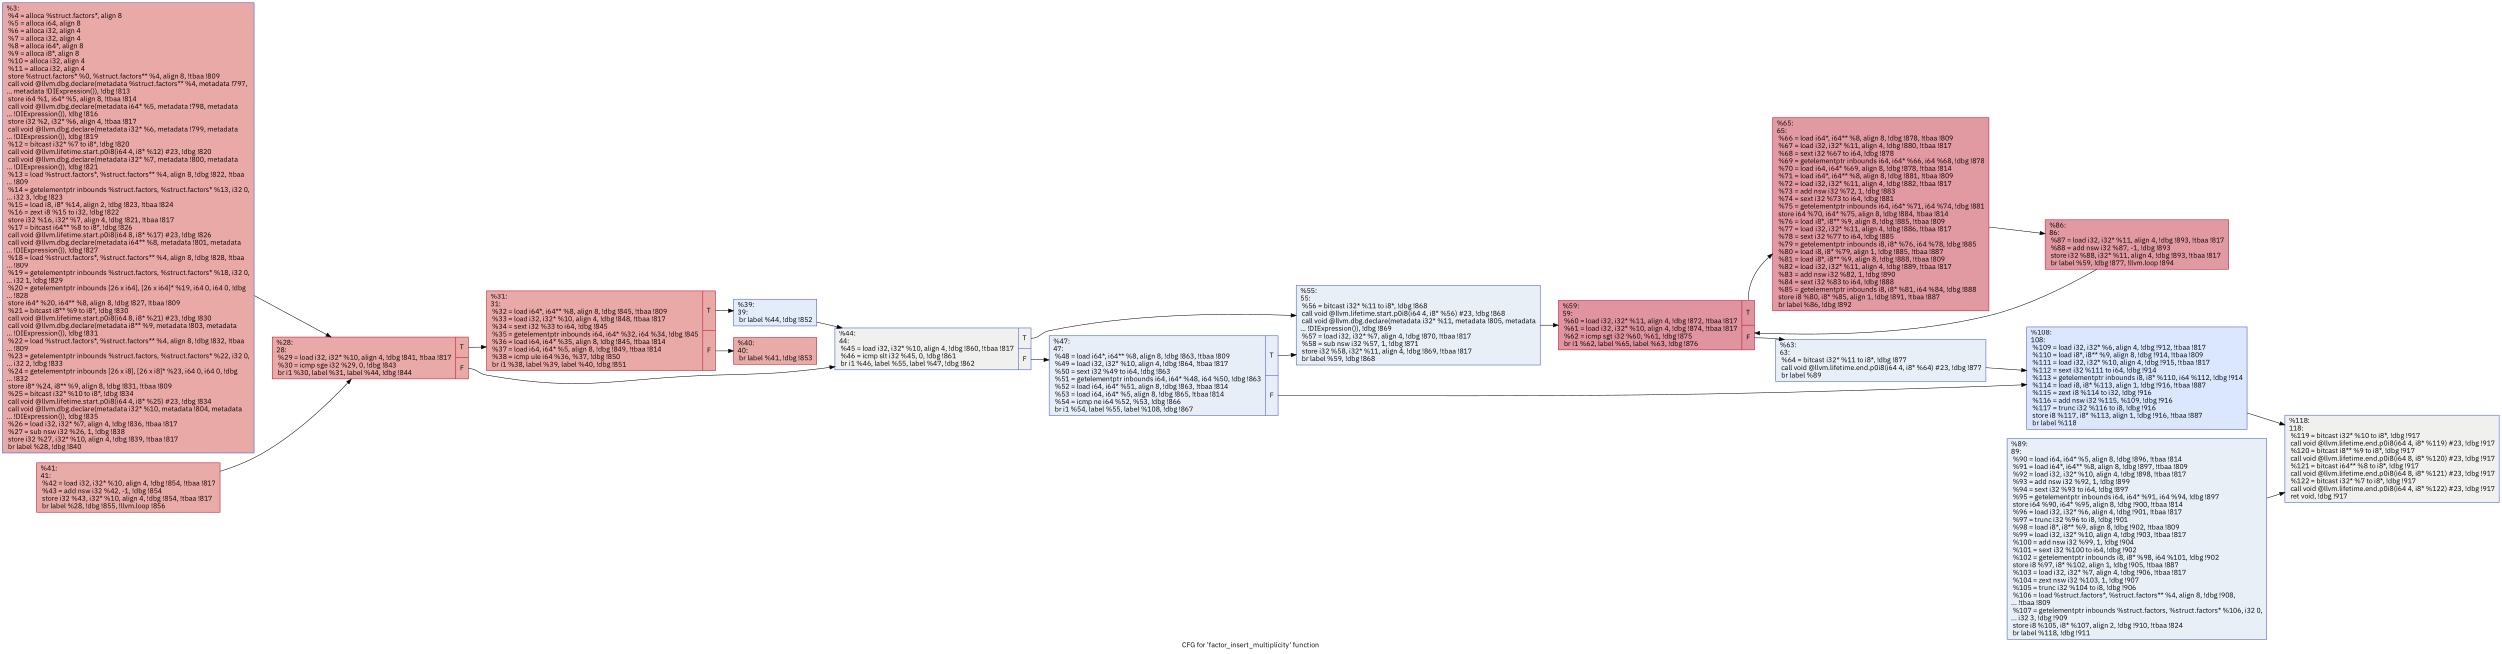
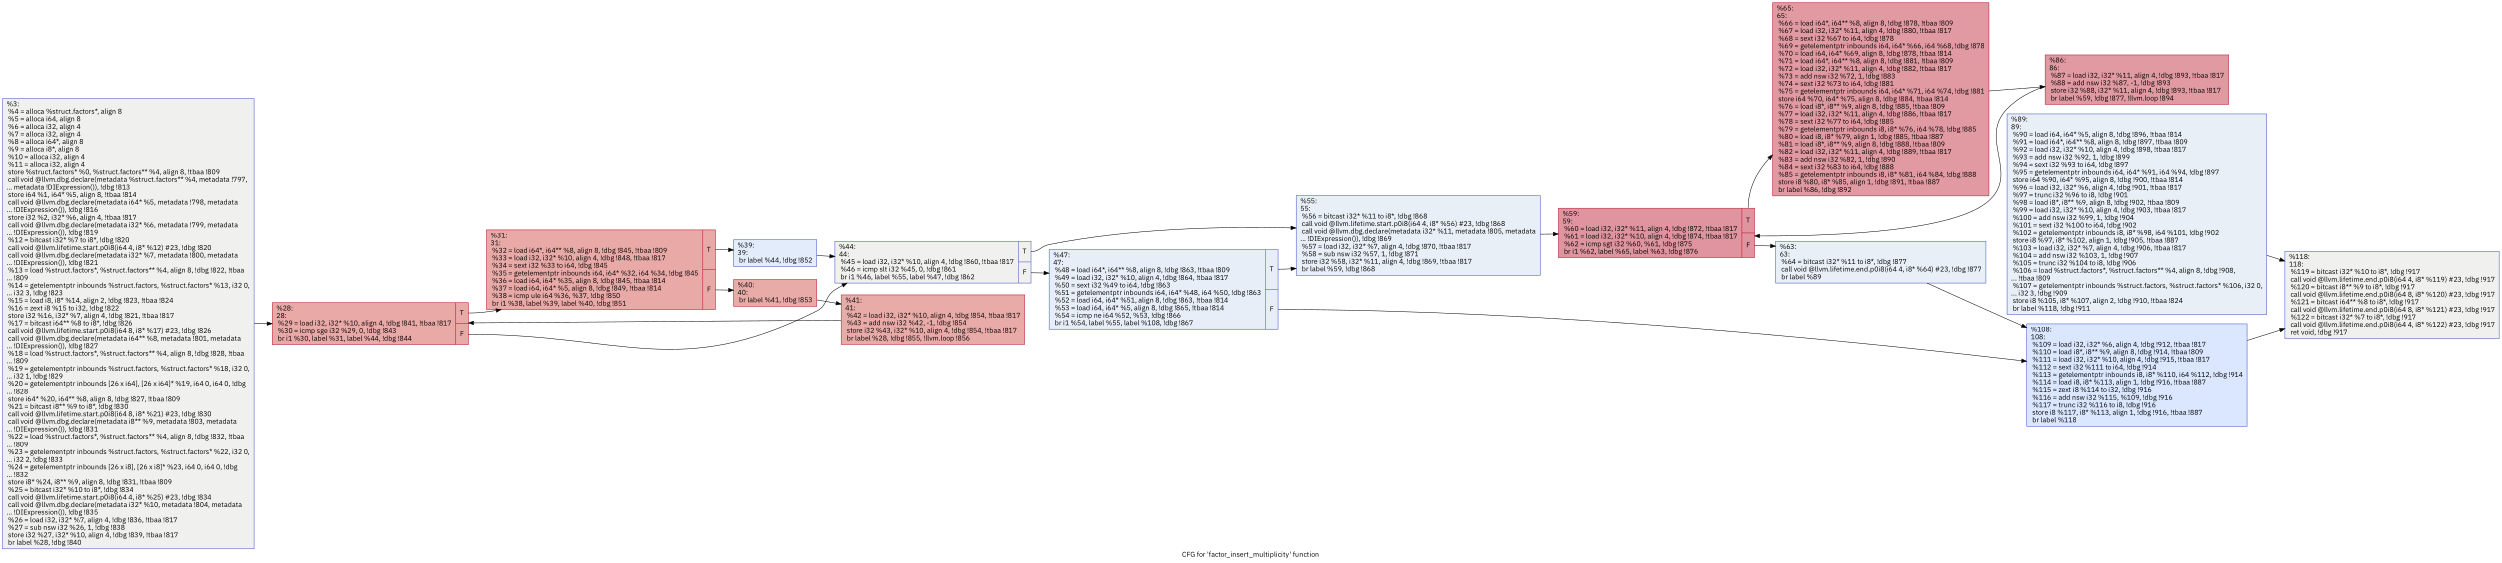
node "%3:": fillcolor #ca3b3770 -> #dedcdb70
edge "%40:" -> "%41:": added
node "%89:": text "%104 = zext nsw i32 %103, 1, !dbg !907" -> "%104 = add nsw i32 %103, 1, !dbg !907"
